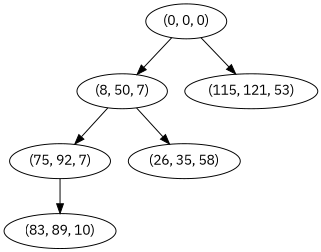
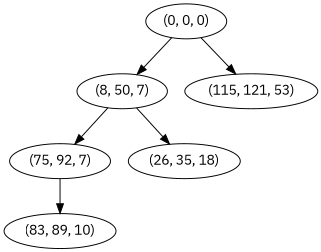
node "(26, 35, 58)": label "(26, 35, 58)" -> "(26, 35, 18)"
